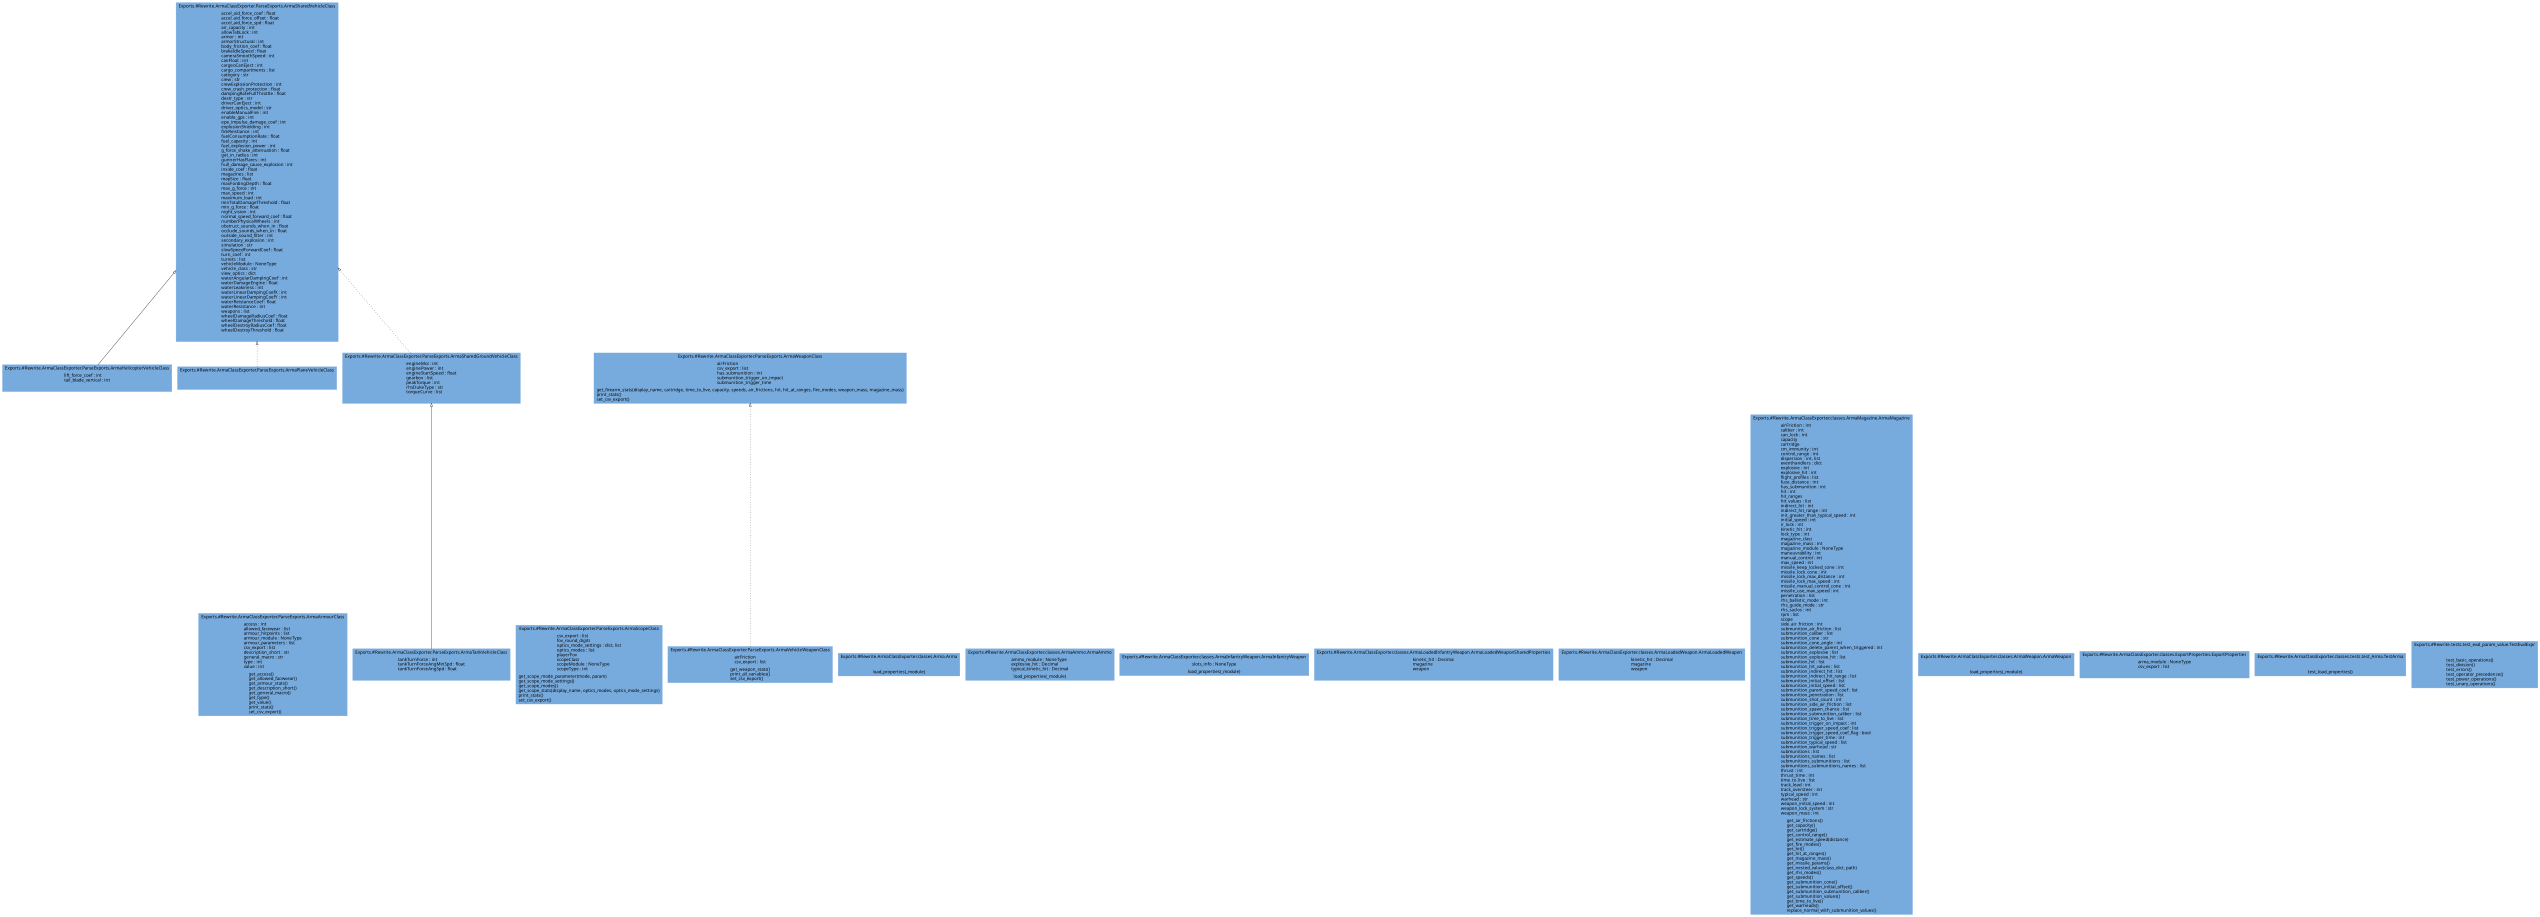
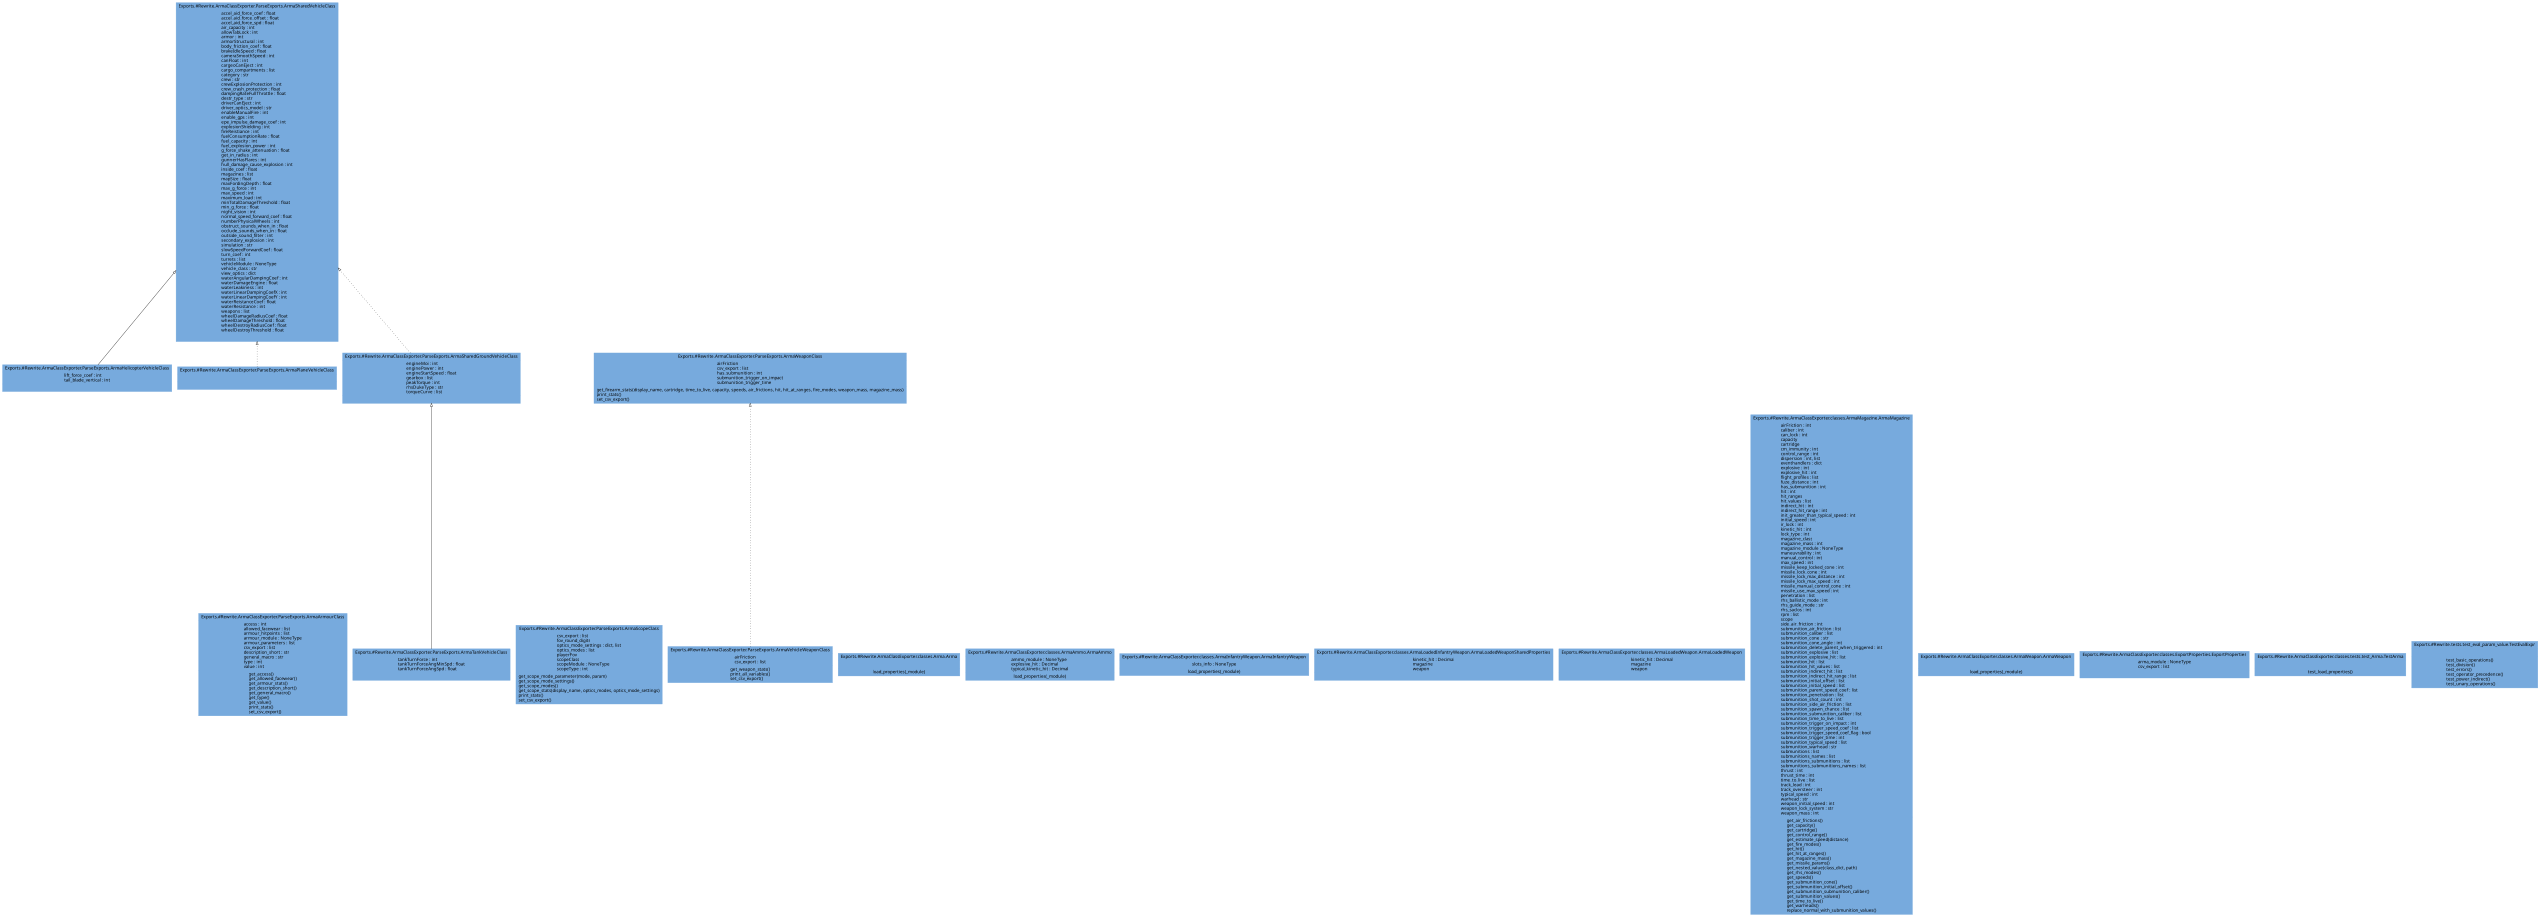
node "Exports.#Rewrite.tests.test_eval_param_value.TestEvalExpr": text "test_power_operations()" -> "test_power_indirect()"
